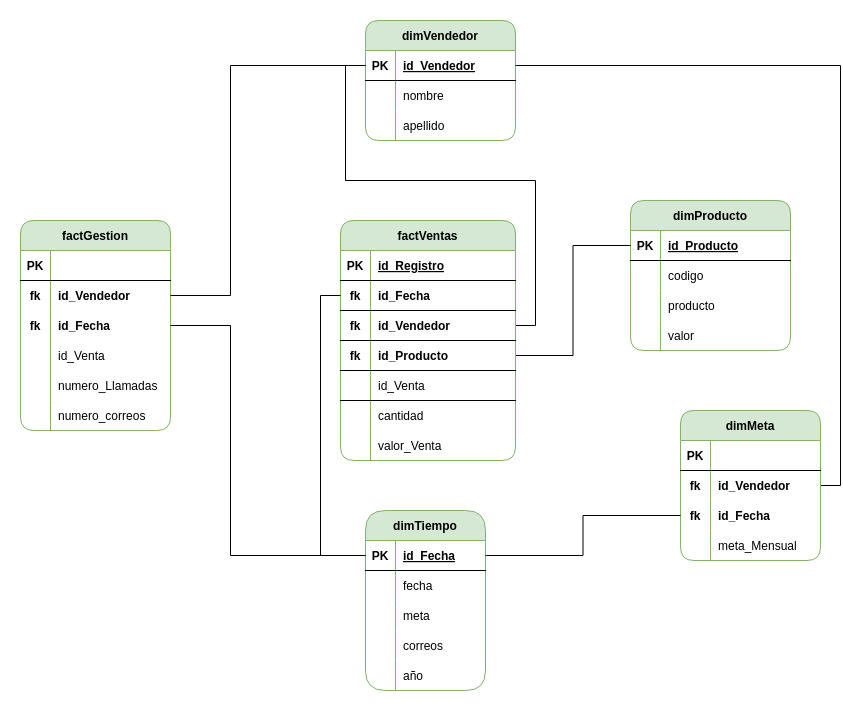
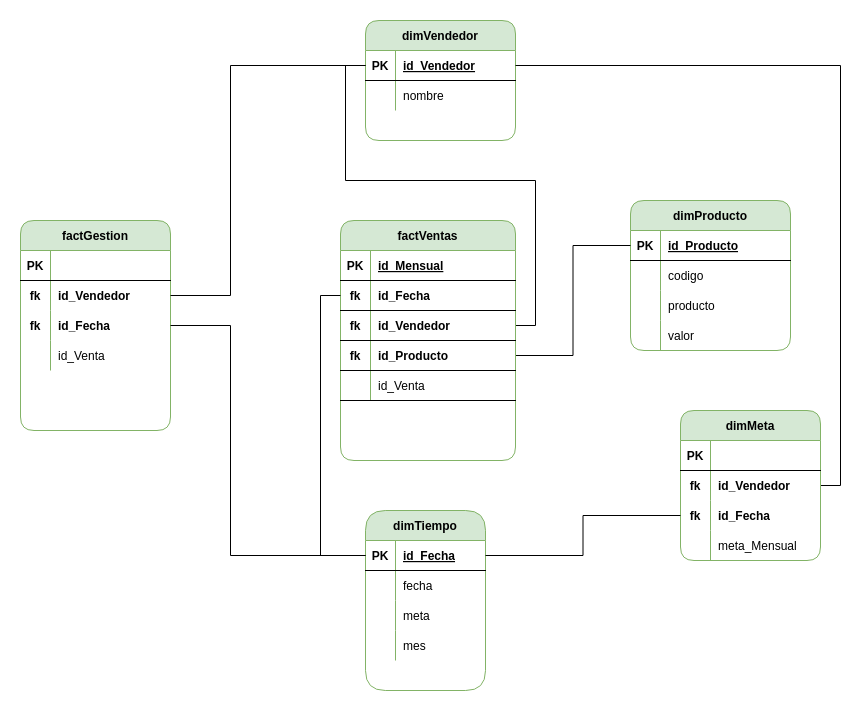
node "apellido": removed
node "id_Registro": label "id_Registro" -> "id_Mensual"
node "numero_Llamadas": removed
node "numero_correos": removed
node "cantidad": removed
node "valor_Venta": removed
node "correos": label "correos" -> "mes"
node "año": removed
